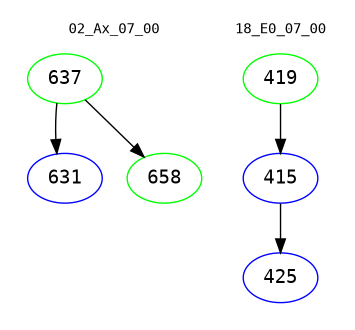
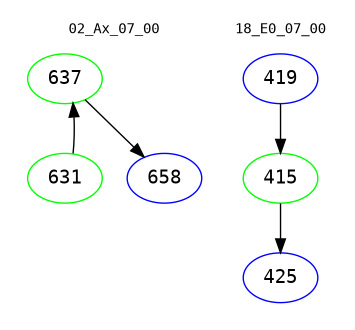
node "419": color green -> blue
edge "637" -> "631": reversed
node "631": color blue -> green
node "658": color green -> blue
node "415": color blue -> green
